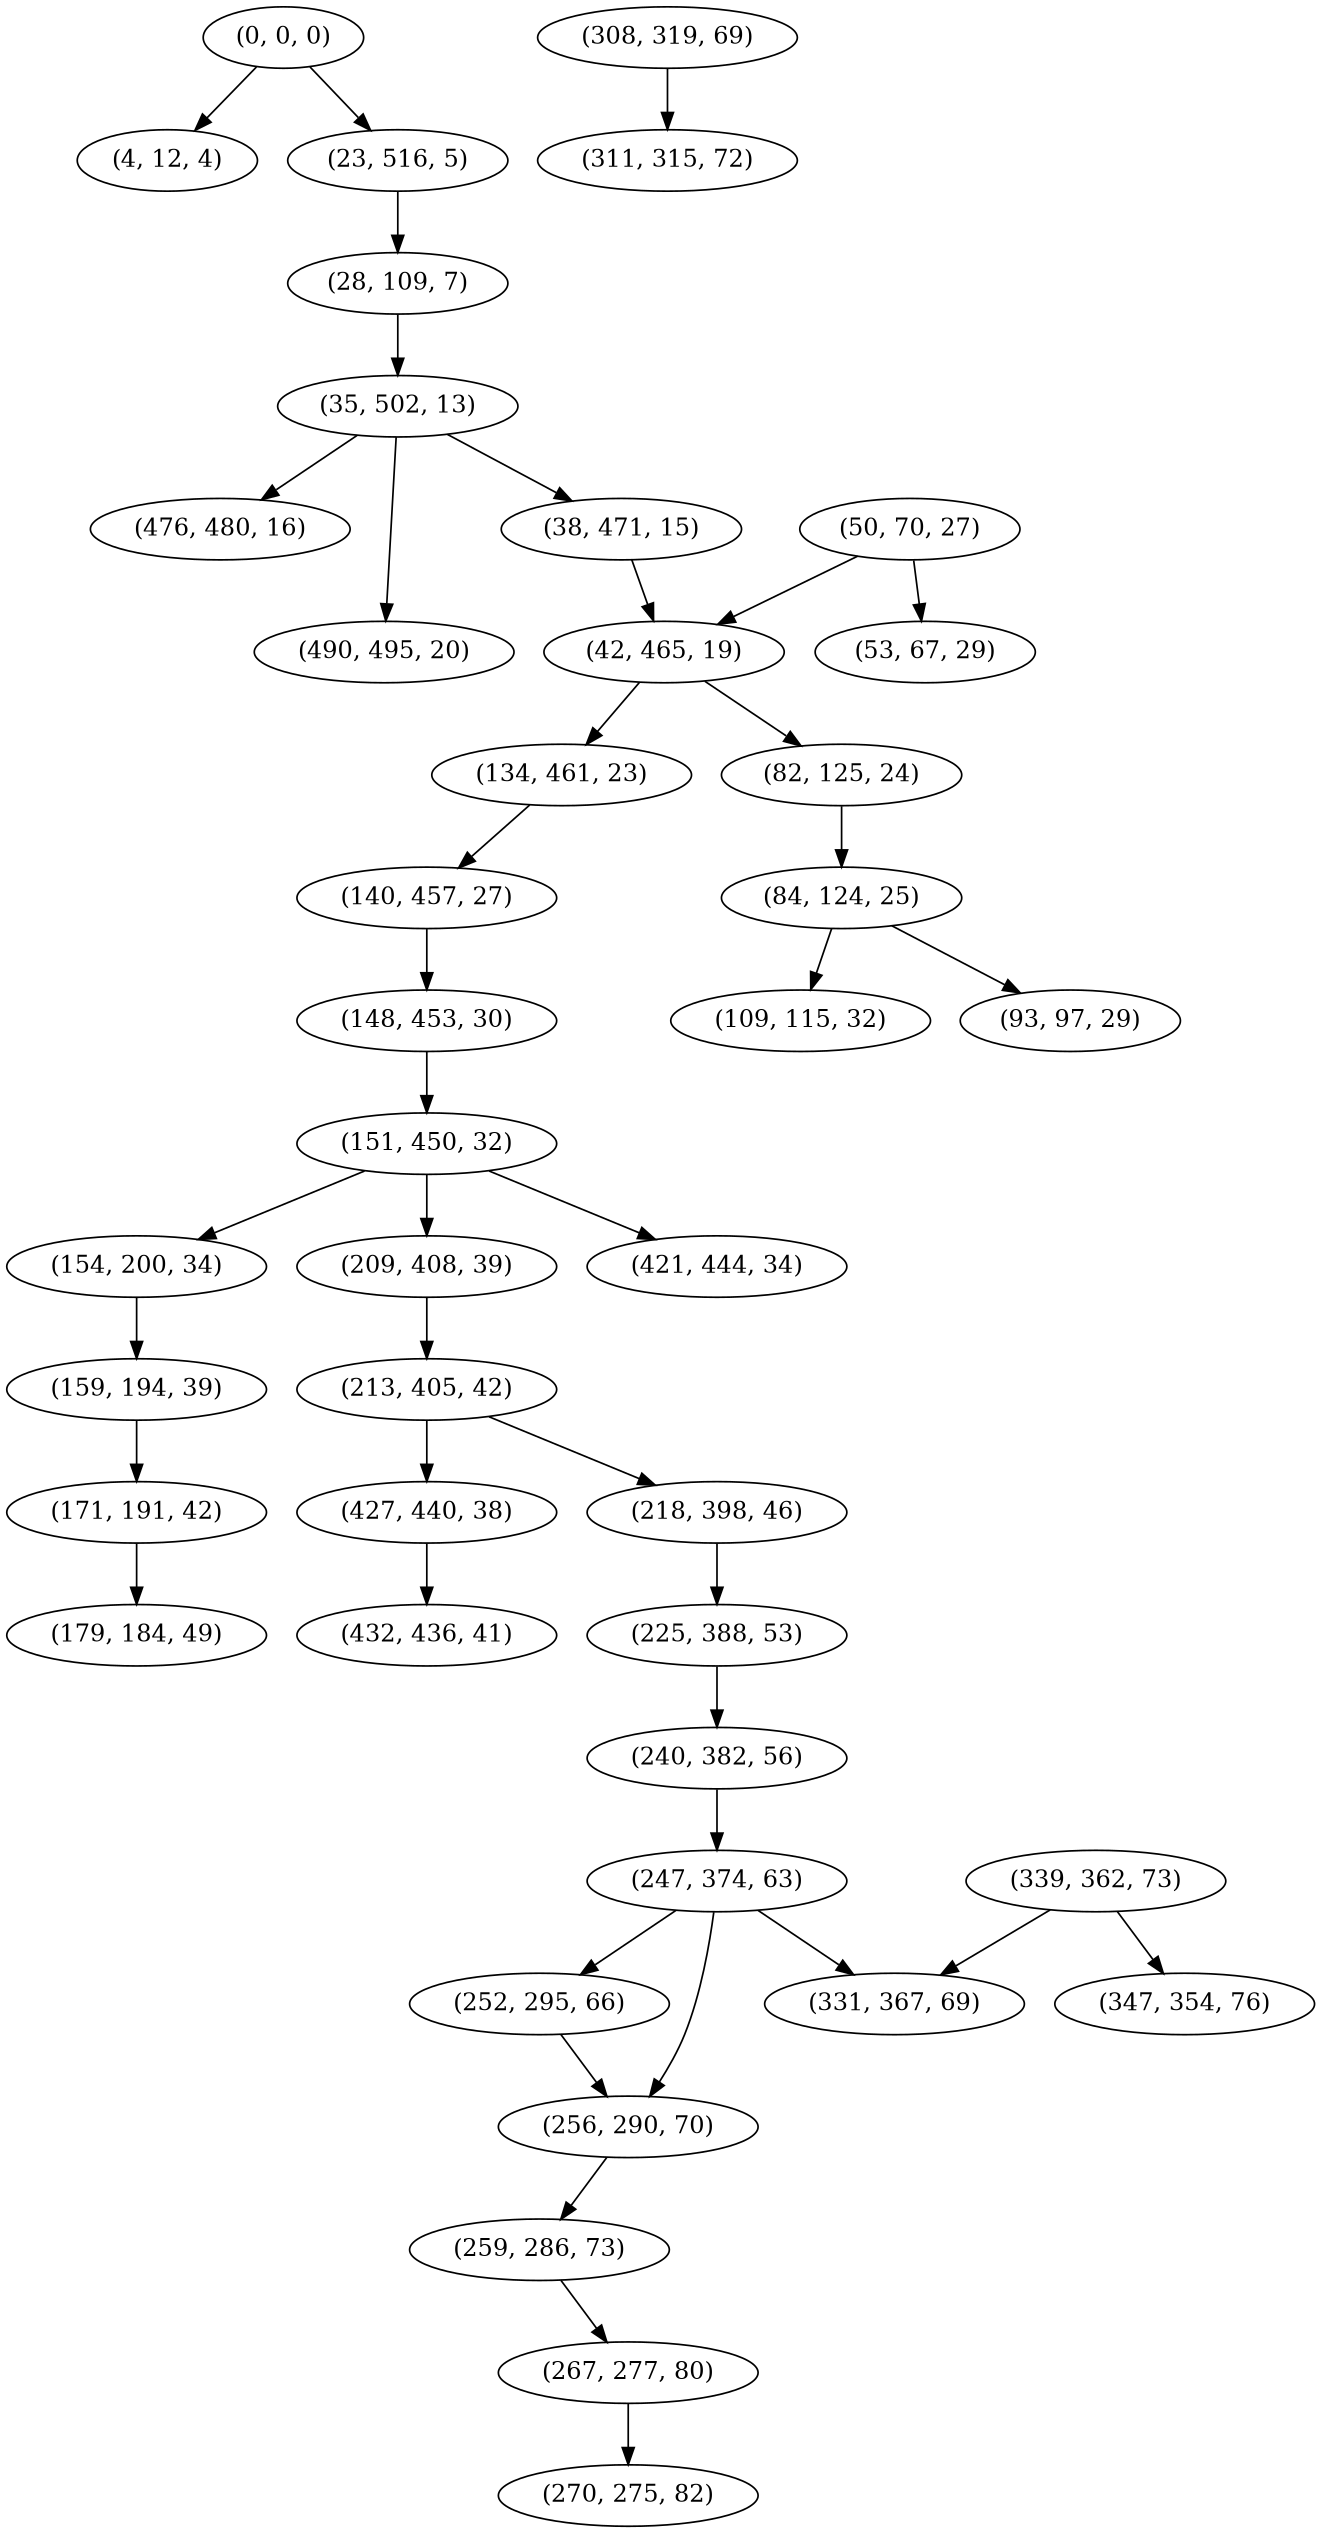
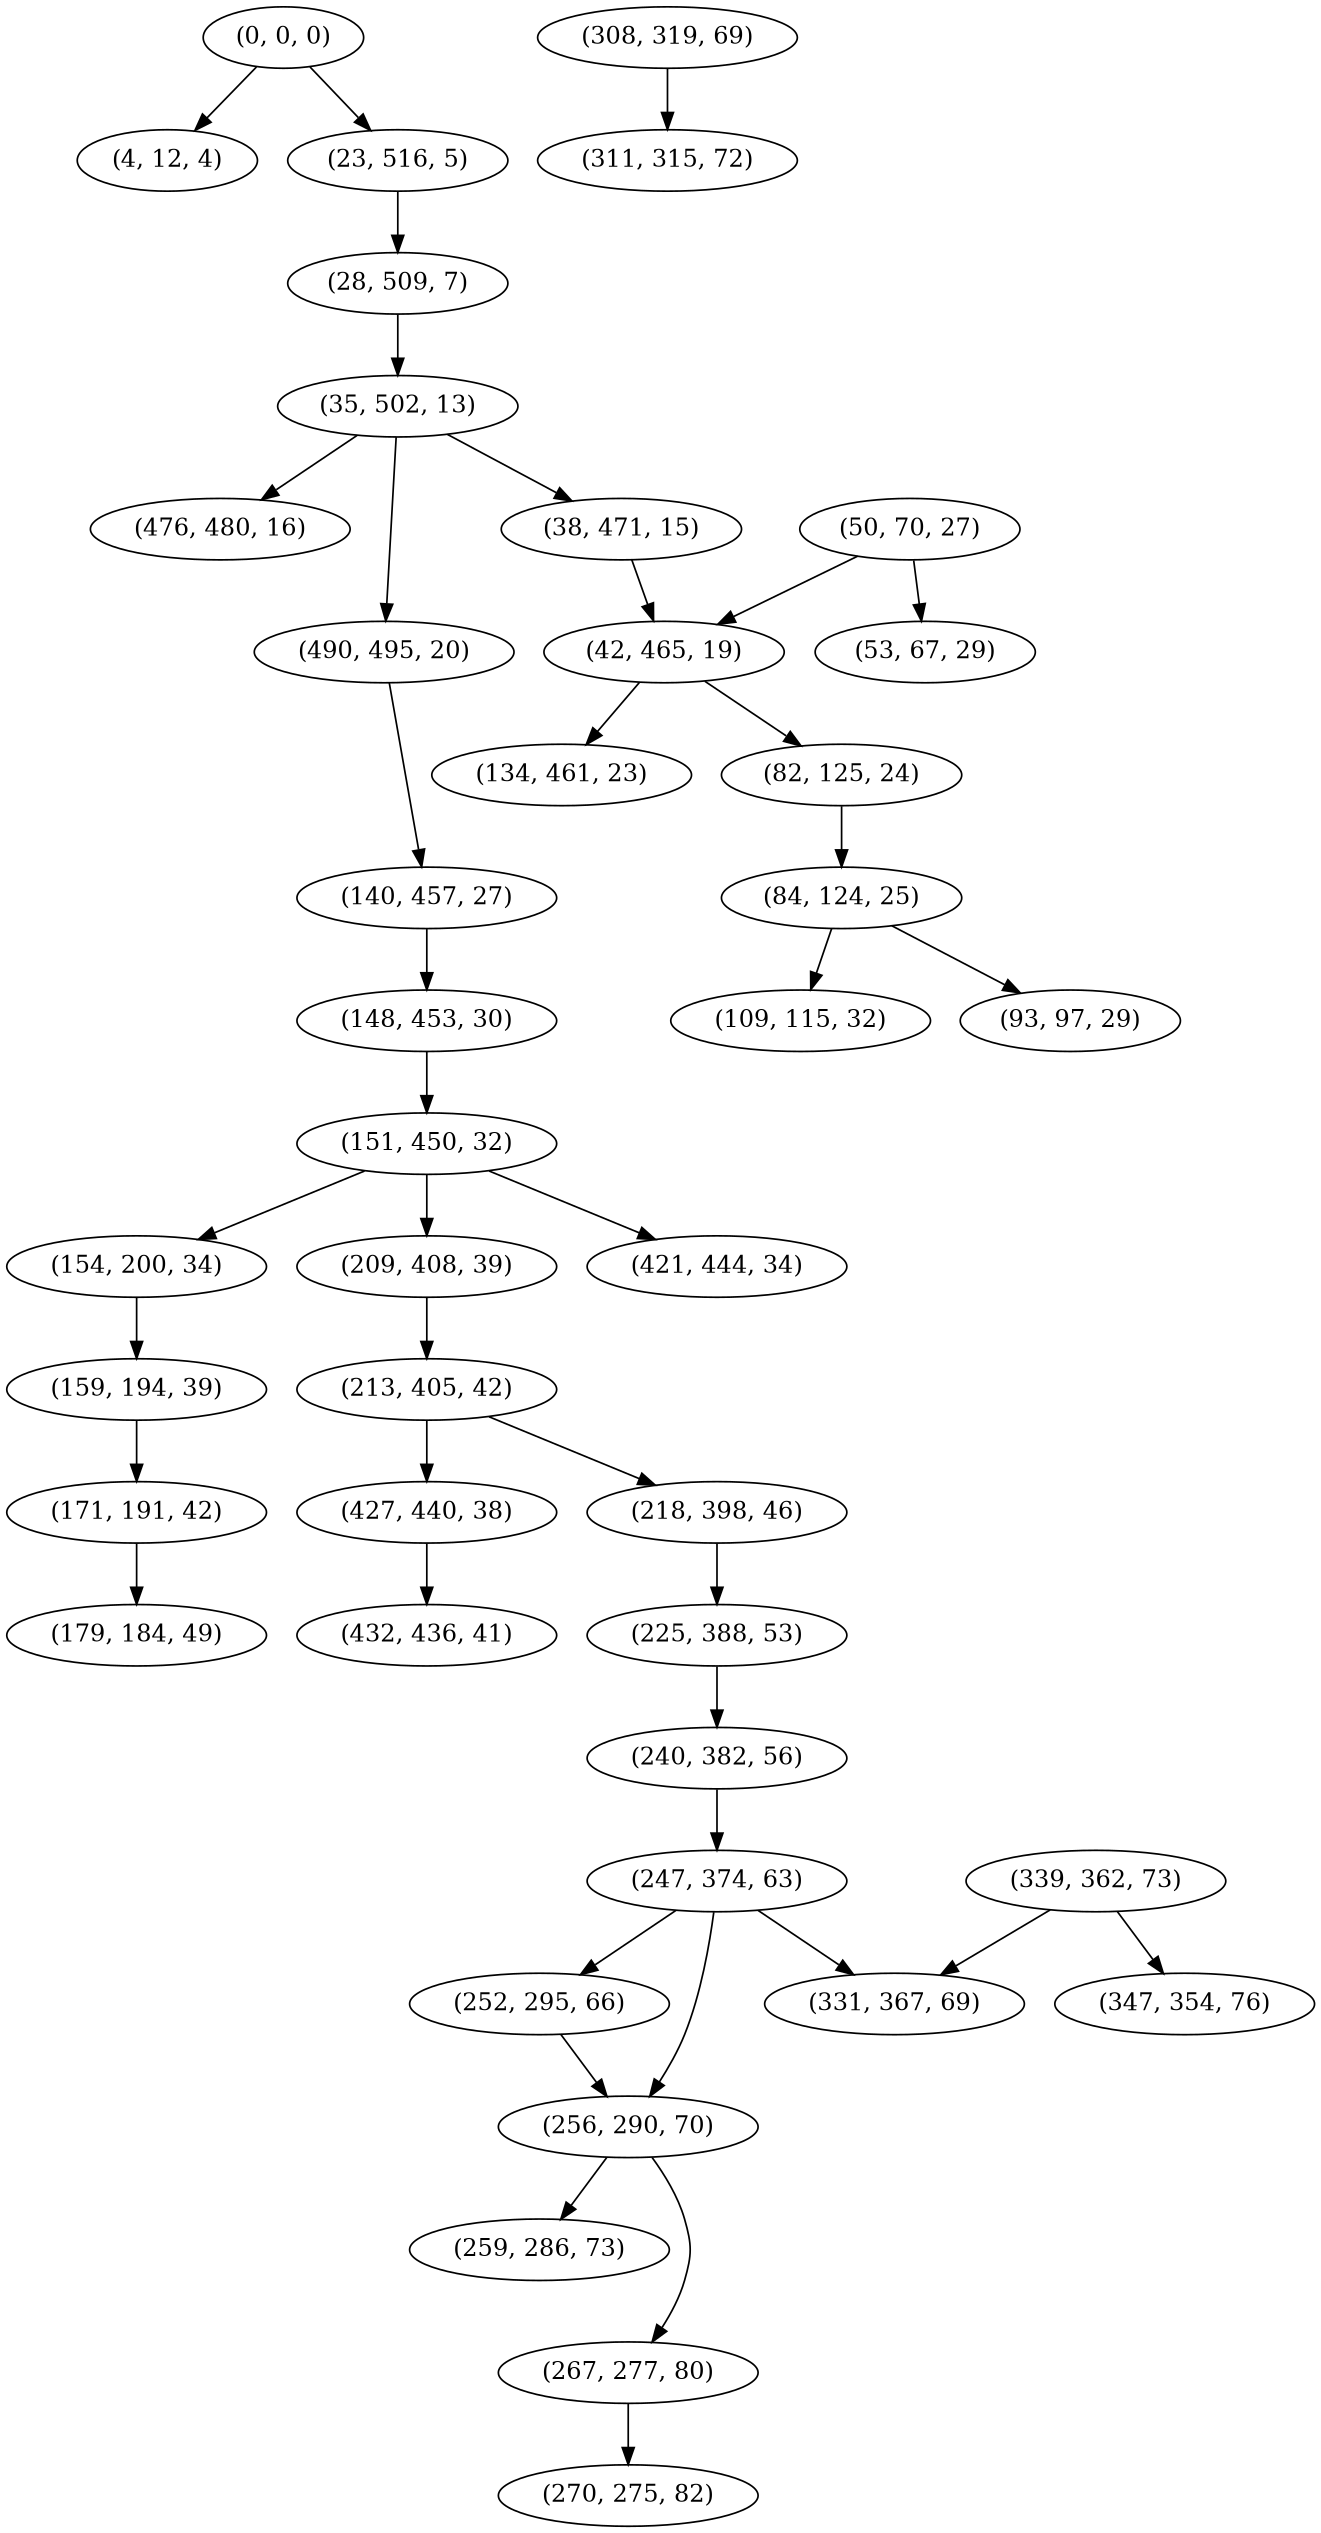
node "(28, 109, 7)": label "(28, 109, 7)" -> "(28, 509, 7)"
edge "(134, 461, 23)" -> "(140, 457, 27)": now "(490, 495, 20)" -> "(140, 457, 27)"
edge "(259, 286, 73)" -> "(267, 277, 80)": now "(256, 290, 70)" -> "(267, 277, 80)"
